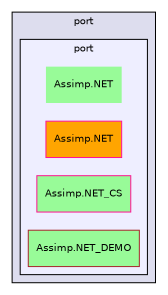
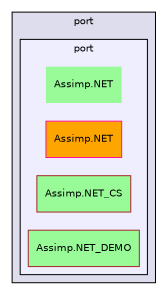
node "Assimp.NET_CS": color deeppink -> brown
